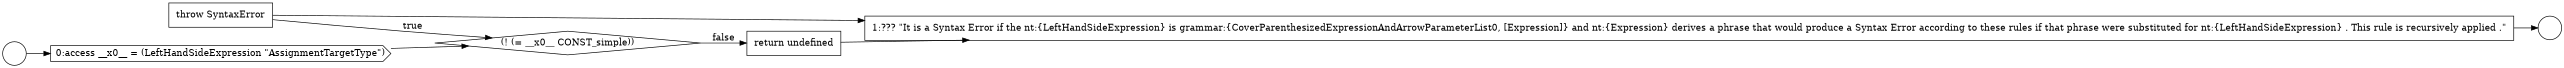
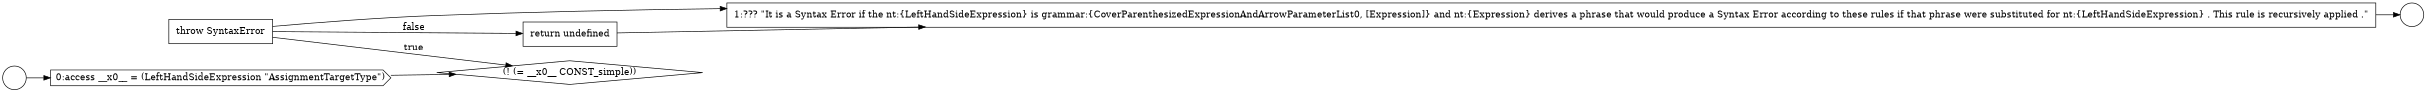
edge "(! (= __x0__ CONST_simple))" -> "return undefined": now "throw SyntaxError" -> "return undefined"
